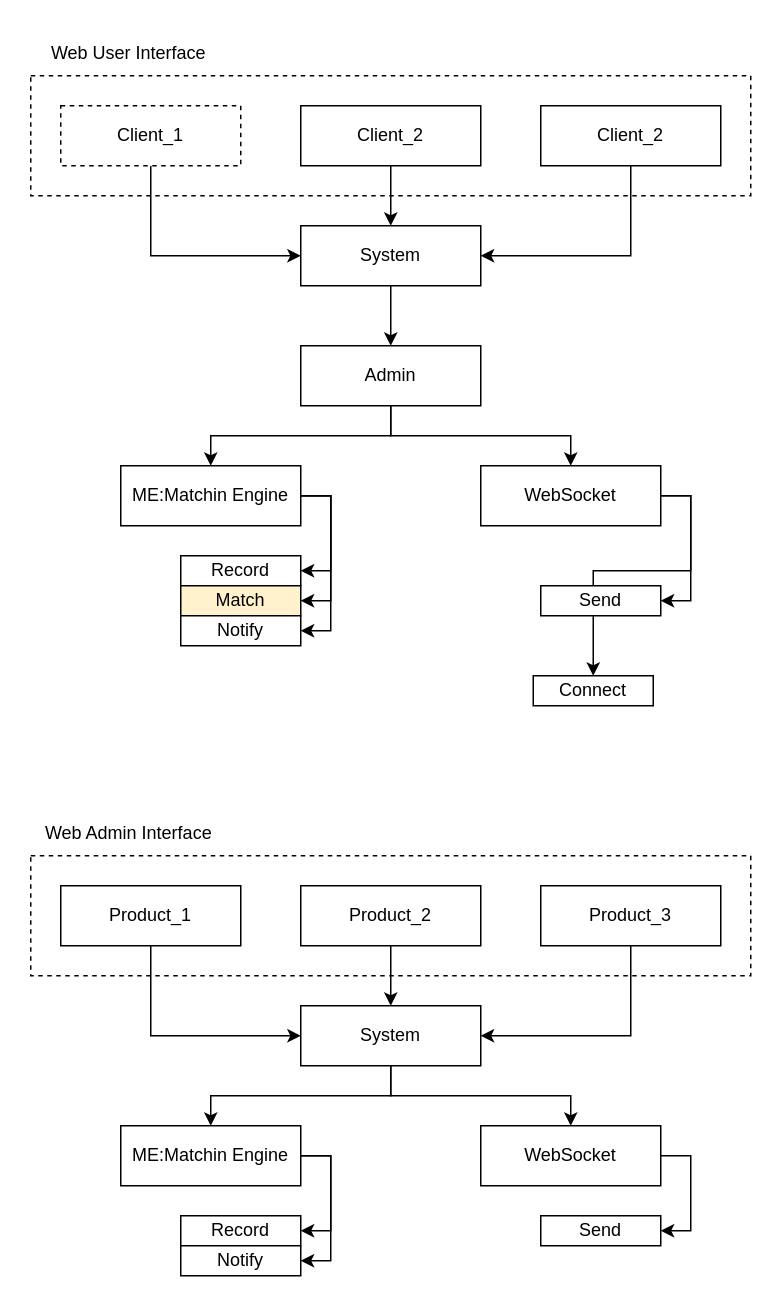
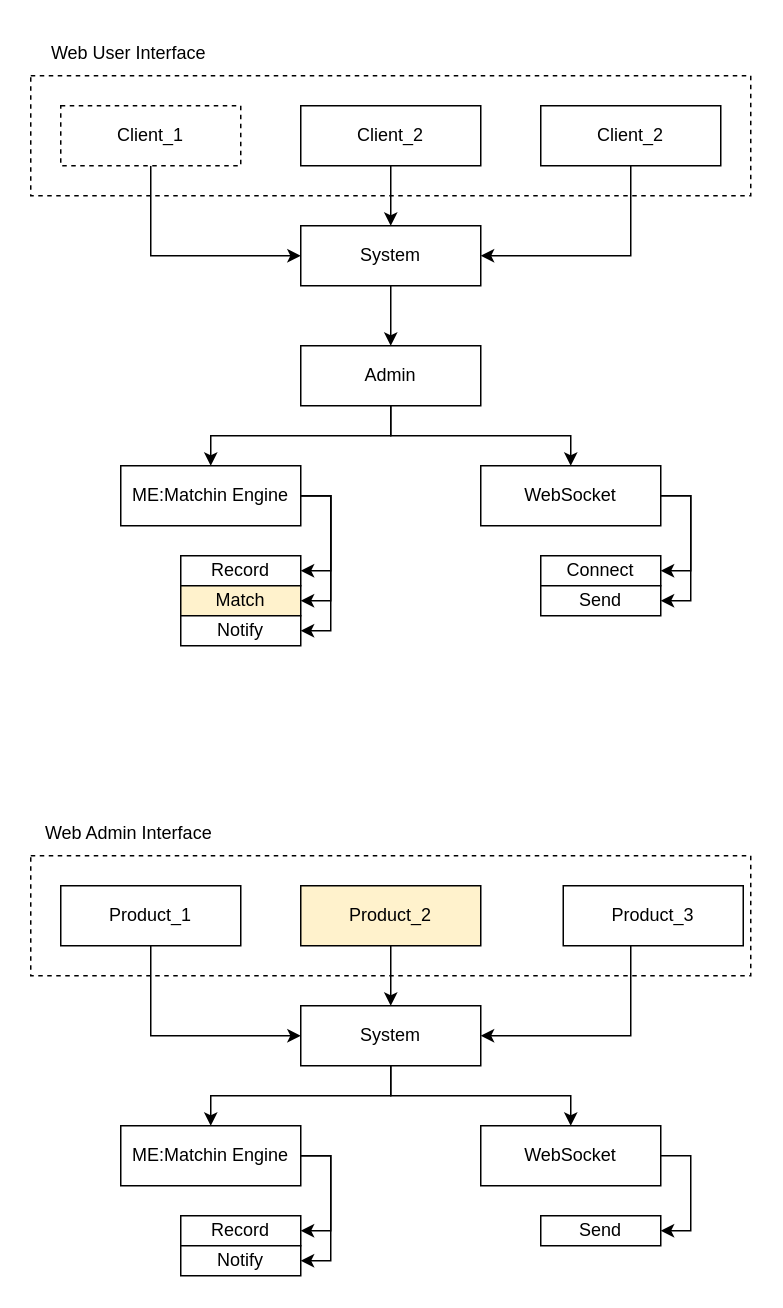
node "Connect": moved (593, 691) -> (601, 571)
node "Product_2": fillcolor #ffffff -> #fff2cc
node "Product_3": moved (631, 916) -> (653, 916)
